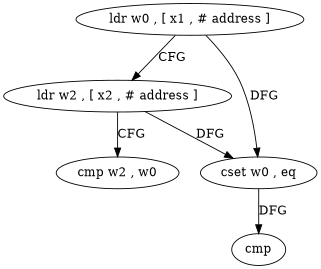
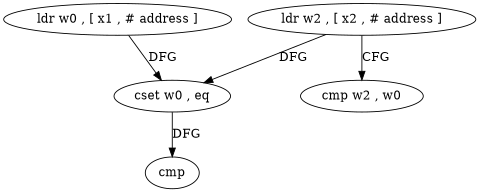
edge "ldr w0 , [ x1 , # address ]" -> "ldr w2 , [ x2 , # address ]": removed, label "CFG"
